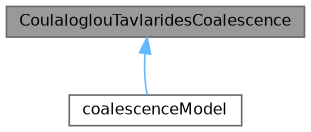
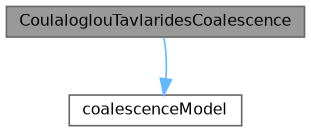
edge "coalescenceModel" -> "CoulaloglouTavlaridesCoalescence": reversed
